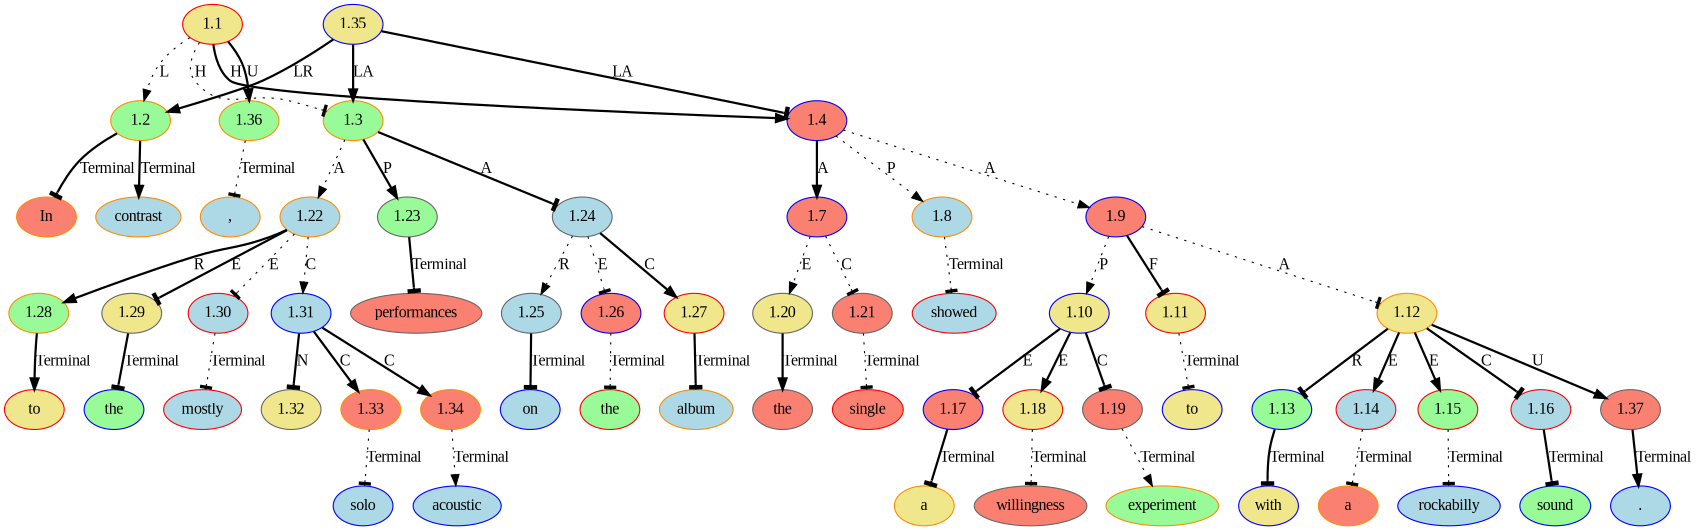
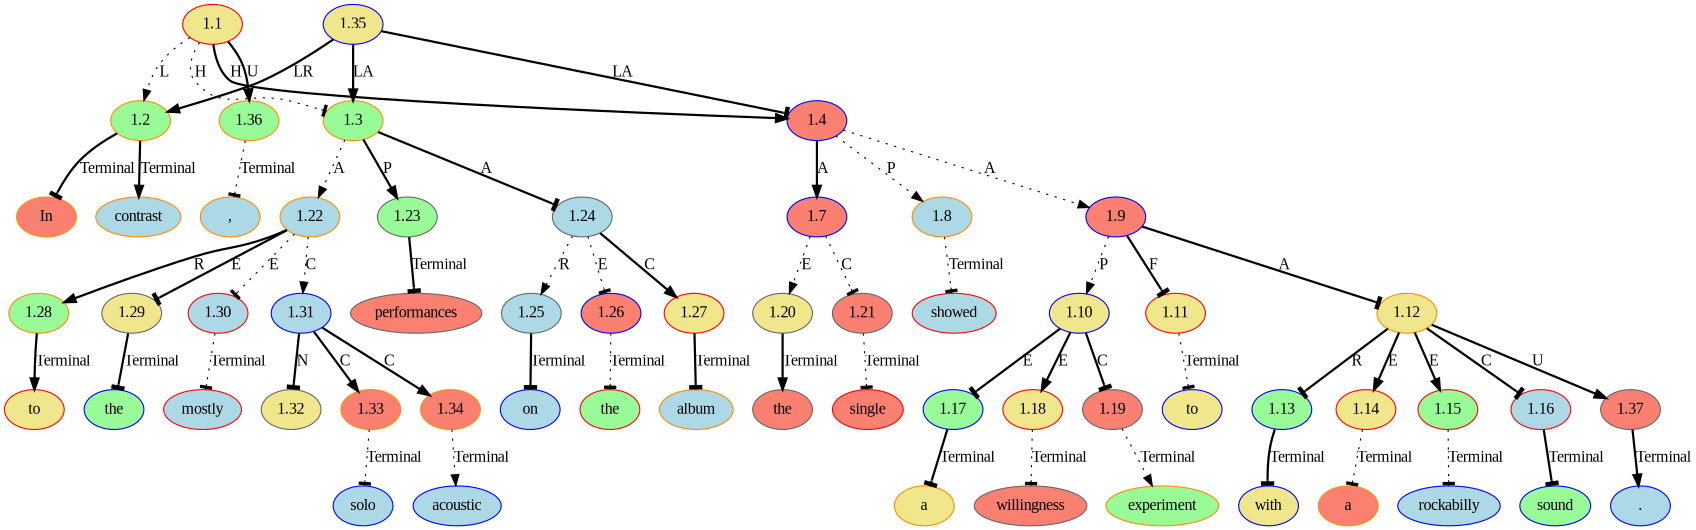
edge "1.9" -> "1.12": style dotted -> bold
node "1.17": fillcolor salmon -> palegreen
node "1.14": fillcolor lightblue -> khaki
